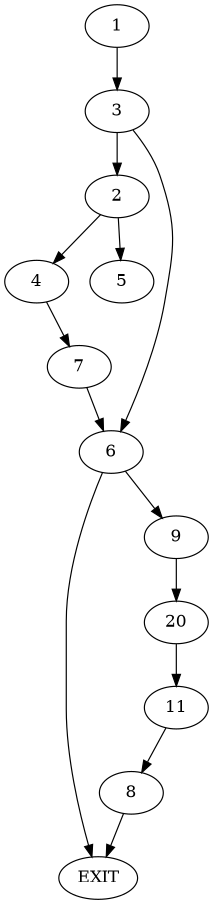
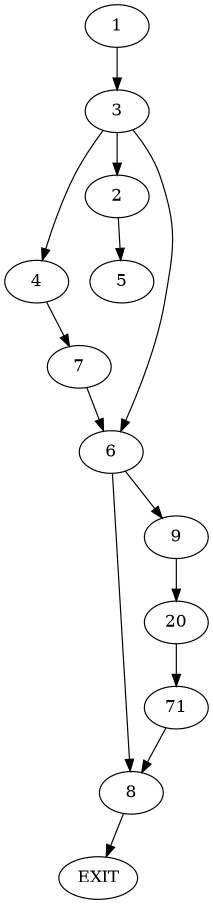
edge "2" -> "4": now "3" -> "4"
edge "6" -> "EXIT": now "6" -> "8"
node "11": label "11" -> "71"
